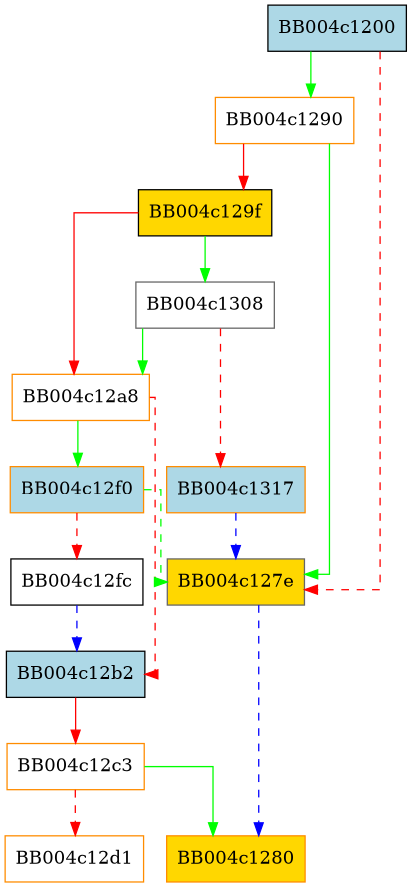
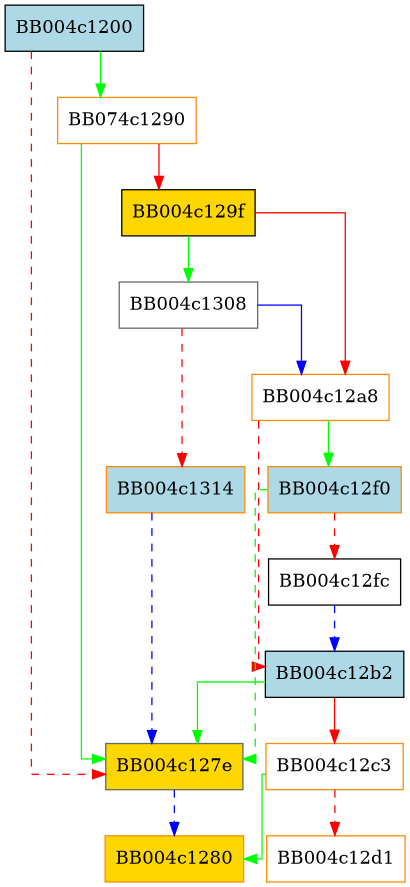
node "BB004c1290": label "BB004c1290" -> "BB074c1290"
edge "BB004c1308" -> "BB004c12a8": color green -> blue
node "BB004c1317": label "BB004c1317" -> "BB004c1314"
edge "BB004c12b2" -> "BB004c127e": added
